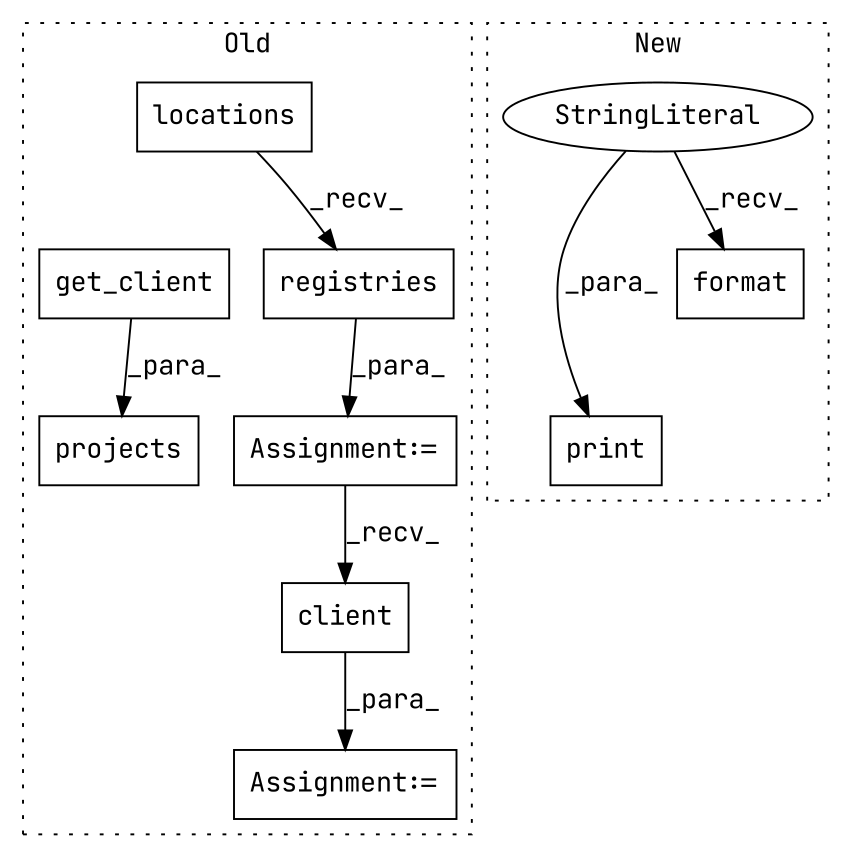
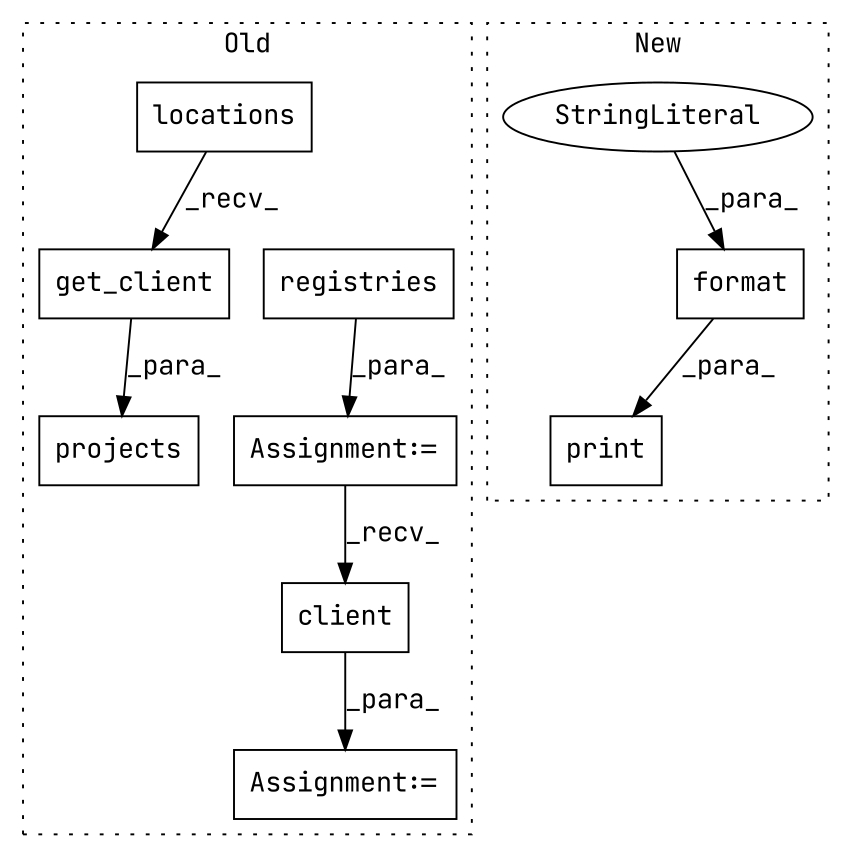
edge "locations" -> "registries": now "locations" -> "get_client"
edge "StringLiteral" -> "format": label "_recv_" -> "_para_"
edge "StringLiteral" -> "print": now "format" -> "print"
